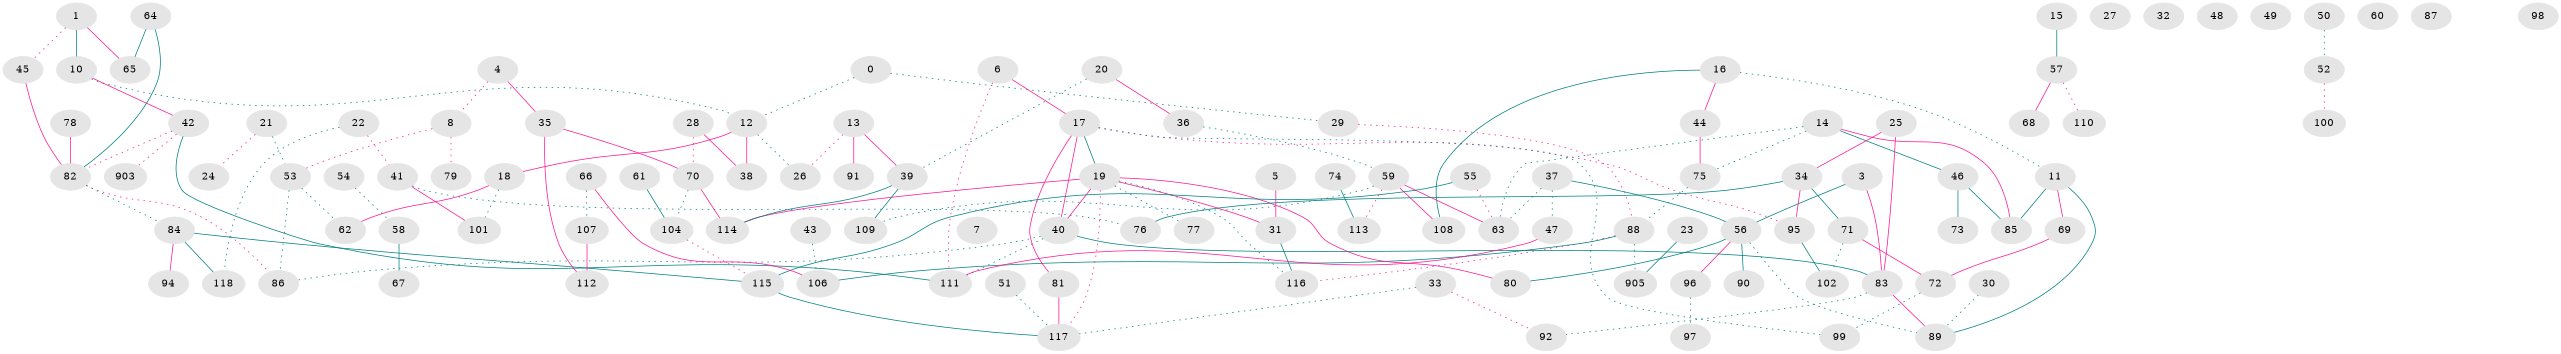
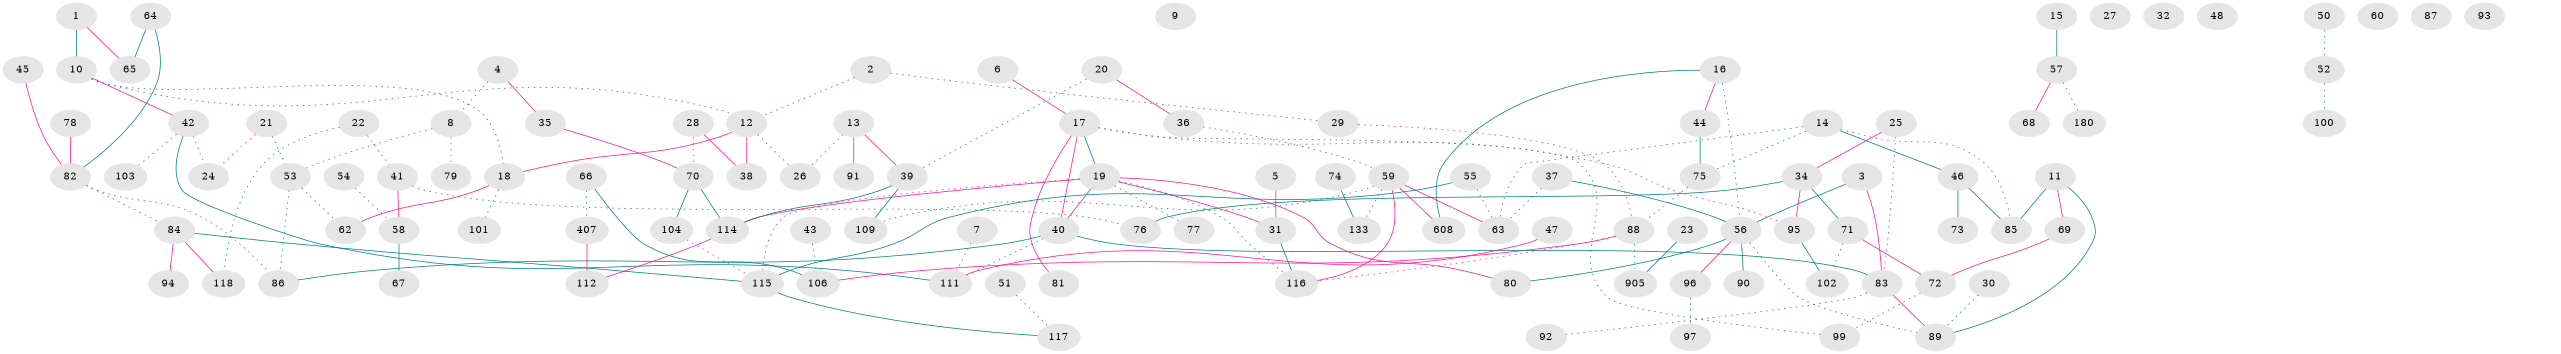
node "9": added
node "49": removed
node "93": added
node "98": removed
edge "1" -- "45": removed
node "0": label "0" -> "2"
edge "10" -- "18": added
edge "52" -- "100": color deeppink -> teal
edge "16" -- "11": now "16" -- "56"
node "110": label "110" -> "180"
edge "14" -- "85": style solid -> dotted
edge "42" -- "82": now "42" -- "24"
edge "44" -- "75": color deeppink -> teal
edge "6" -- "111": now "7" -- "111"
node "903": label "903" -> "103"
node "61": removed
edge "70" -- "104": style dotted -> solid
edge "70" -- "114": color deeppink -> teal
edge "37" -- "47": removed
edge "25" -- "83": style solid -> dotted
edge "41" -- "101": now "41" -- "58"
edge "35" -- "112": now "114" -- "112"
node "107": label "107" -> "407"
node "113": label "113" -> "133"
node "108": label "108" -> "608"
edge "59" -- "116": added
edge "84" -- "118": color teal -> deeppink
edge "66" -- "106": color deeppink -> teal
edge "40" -- "86": style dotted -> solid
edge "88" -- "106": color teal -> deeppink
edge "19" -- "117": now "19" -- "115"
node "33": removed
edge "81" -- "117": removed
